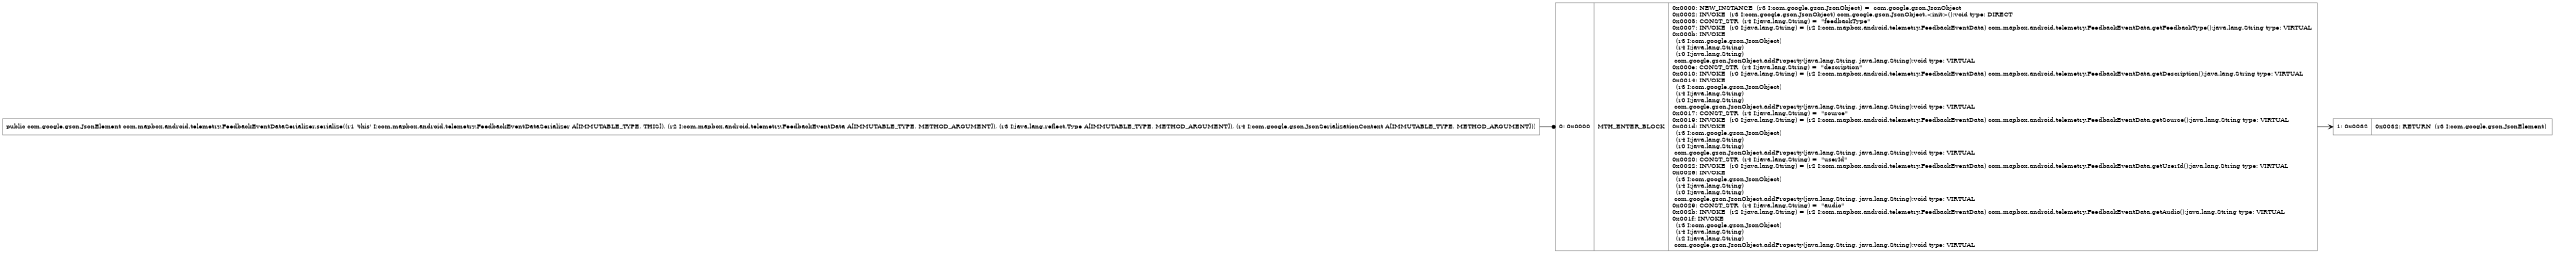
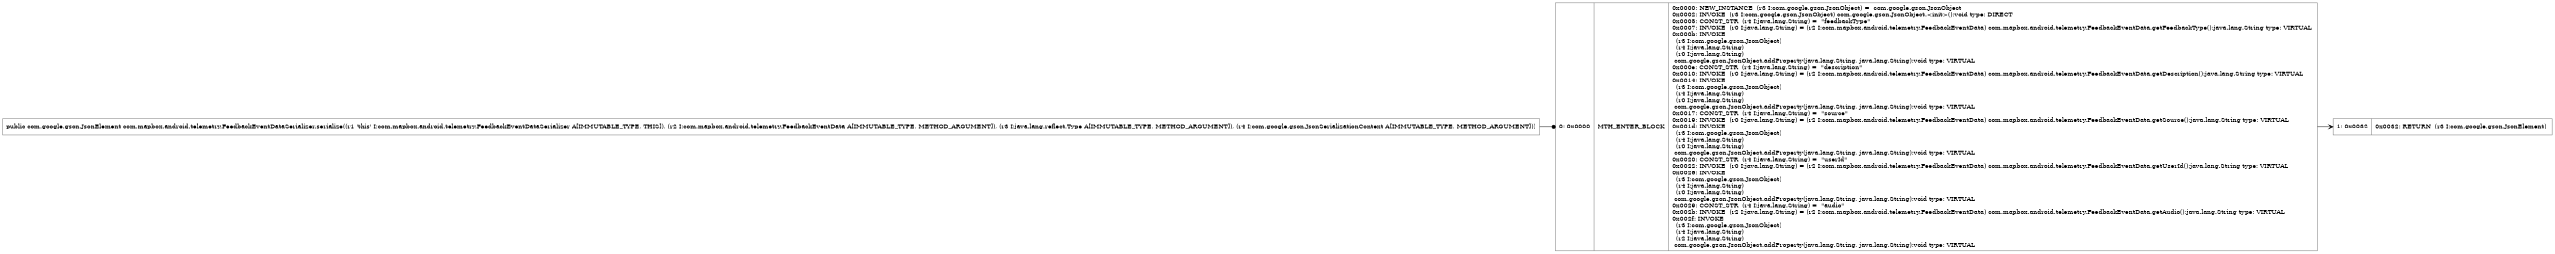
node "0: 0x0000": text "0x001f: INVOKE" -> "0x002f: INVOKE"
